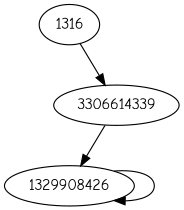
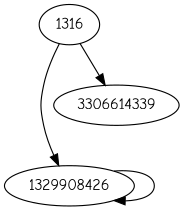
edge "3306614339" -> "1329908426": now "1316" -> "1329908426"
